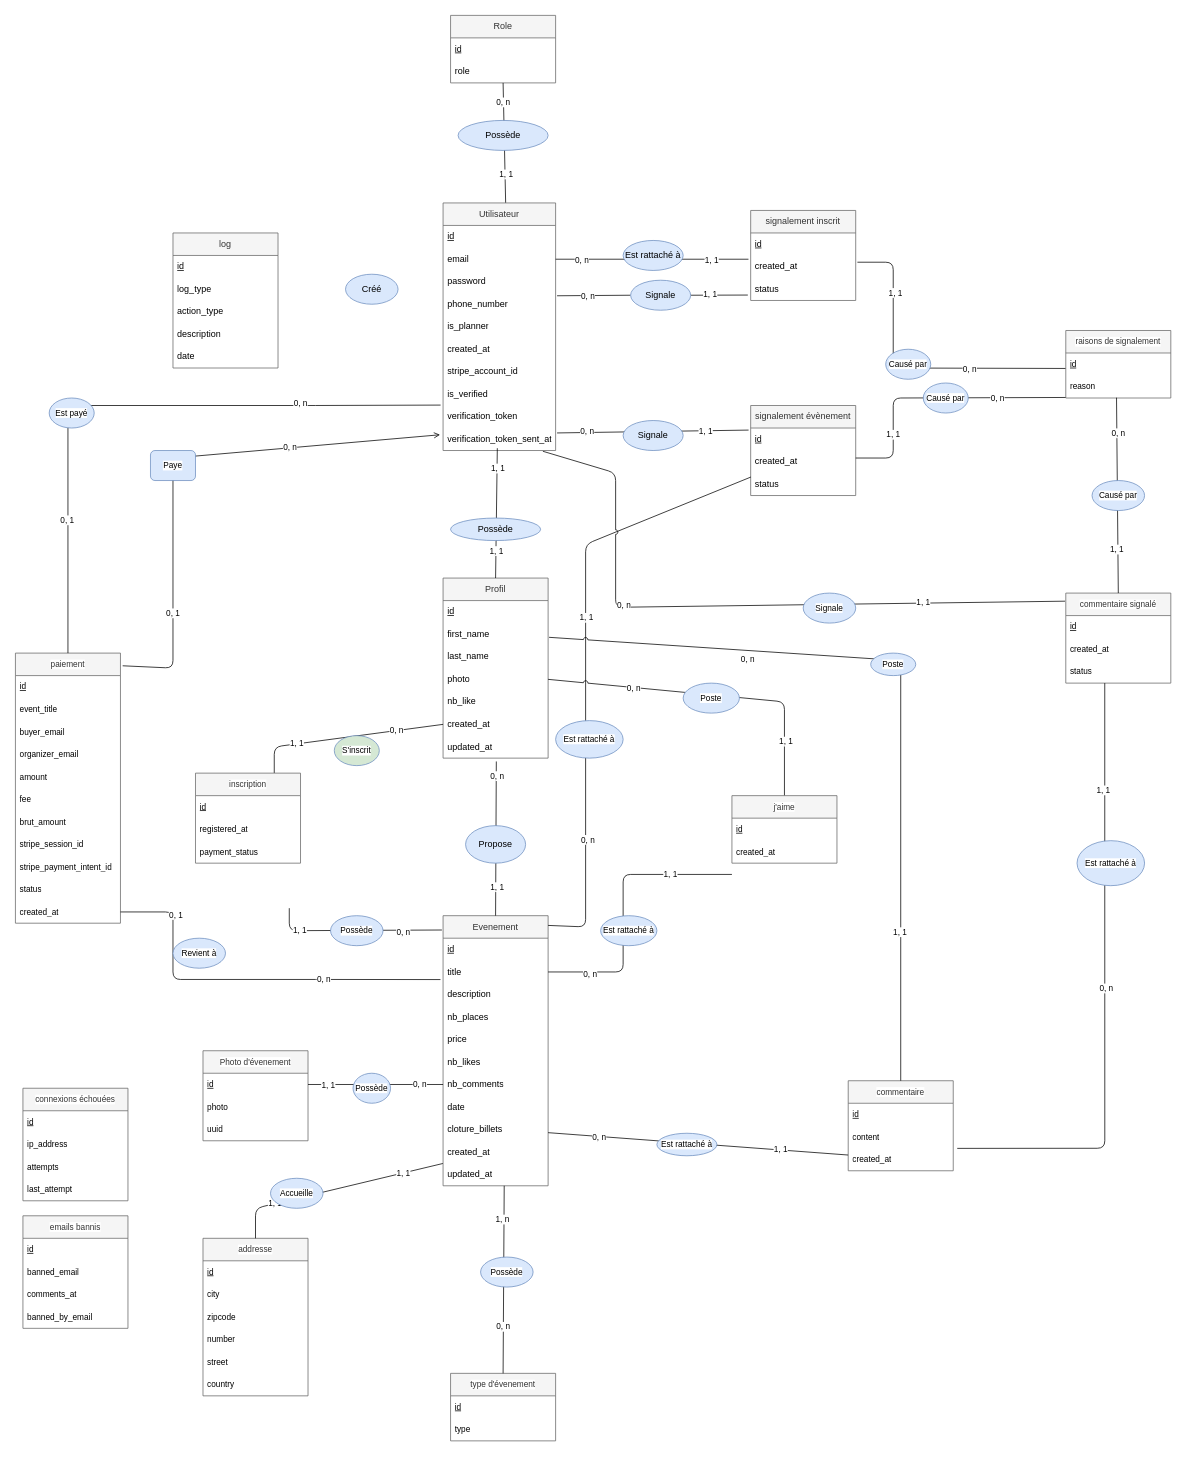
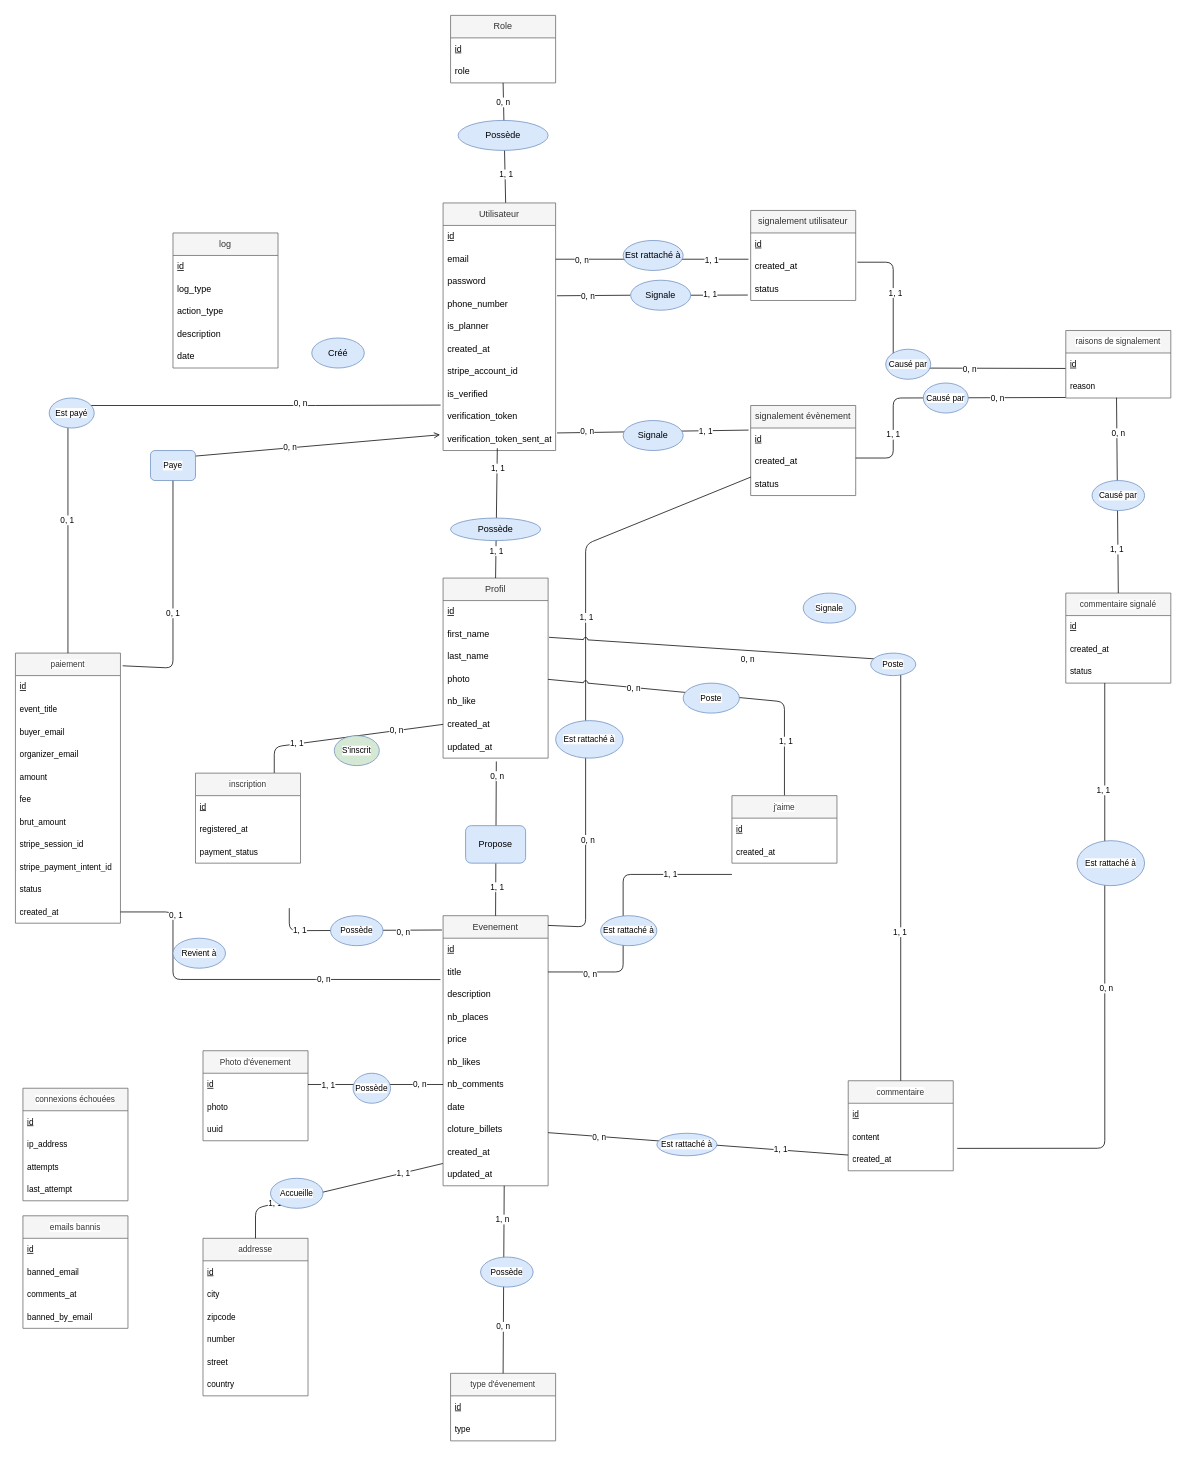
node "signalement inscrit": label "signalement inscrit" -> "signalement utilisateur"
node "Créé": moved (372, 289) -> (338, 353)
edge "verification_token_sent_at" -- "commentaire signalé": removed, labels "0, n", "1, 1"
node "Propose": shape ellipse -> rounded rectangle
